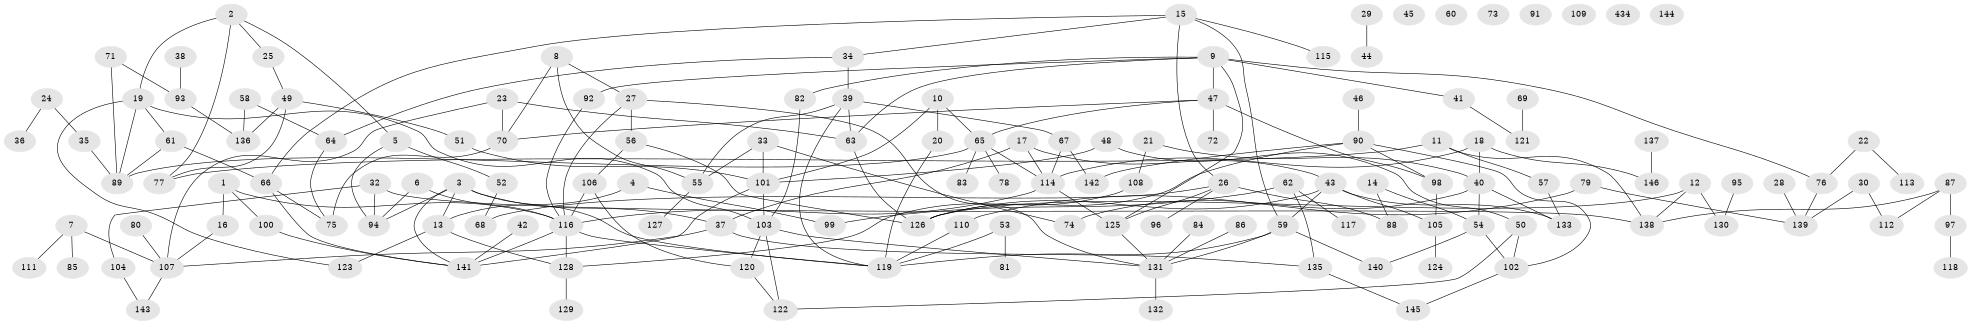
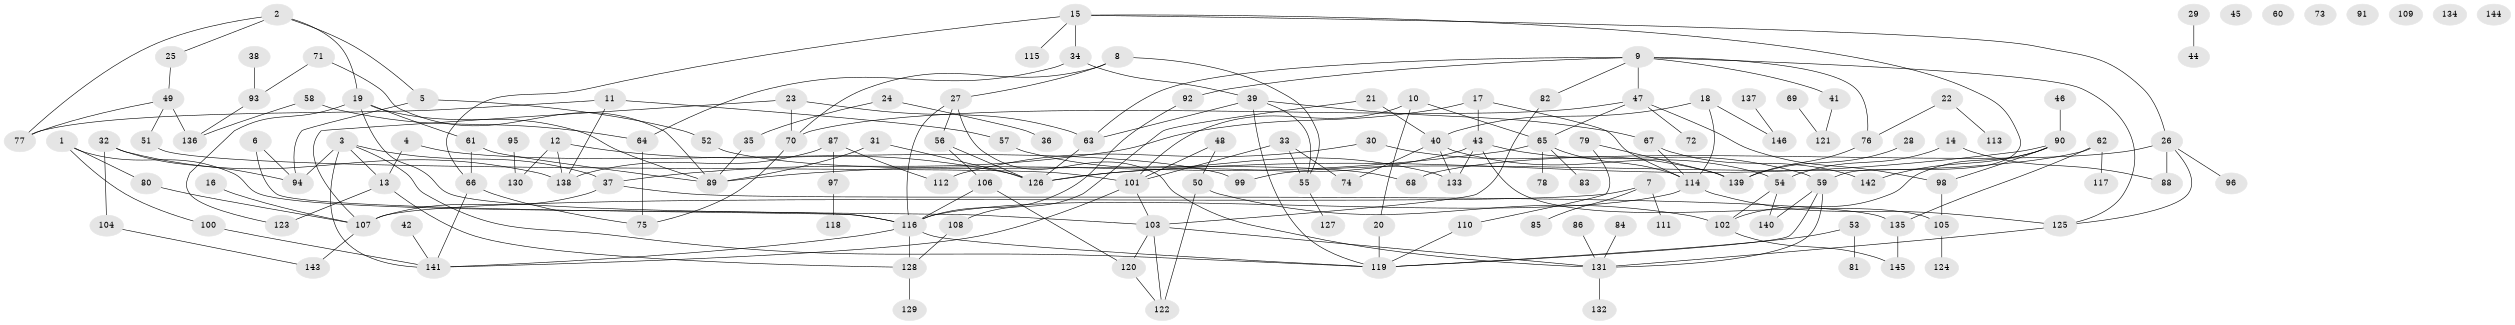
node "434": label "434" -> "134"
node "31": added
edge "1" -- "16": now "1" -- "80"
